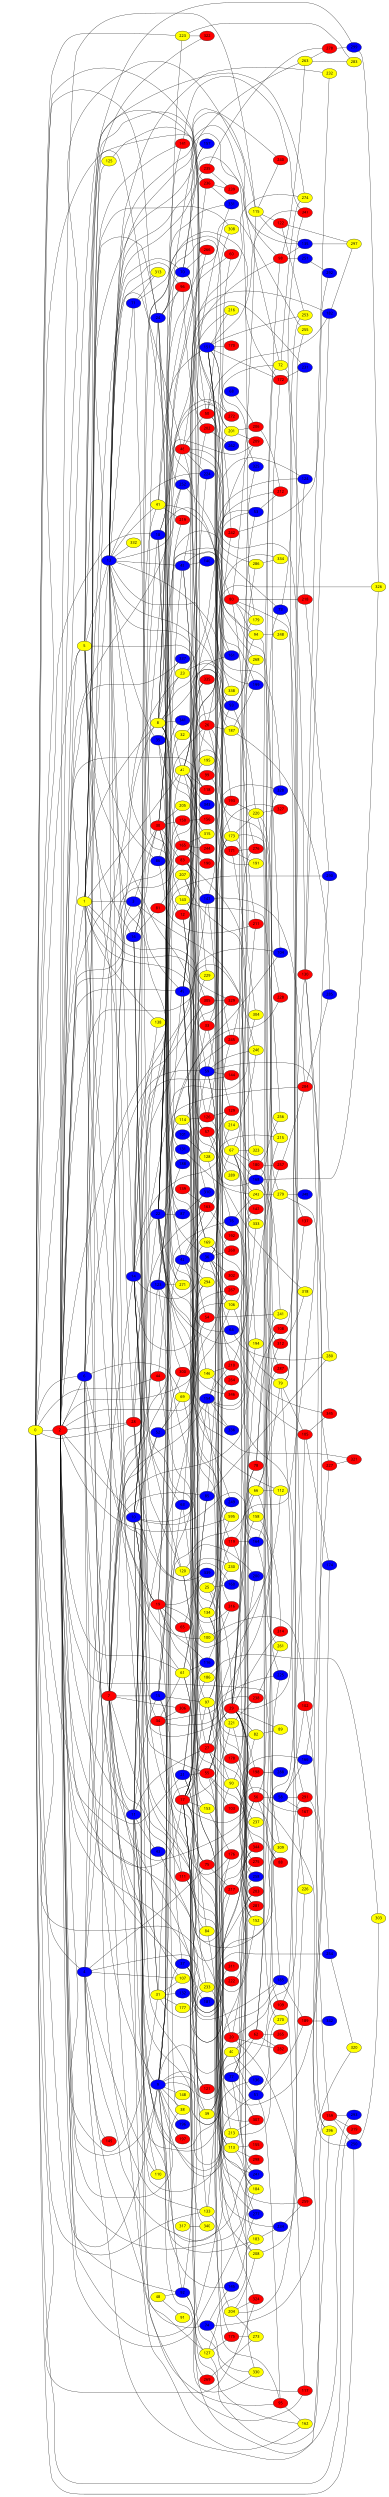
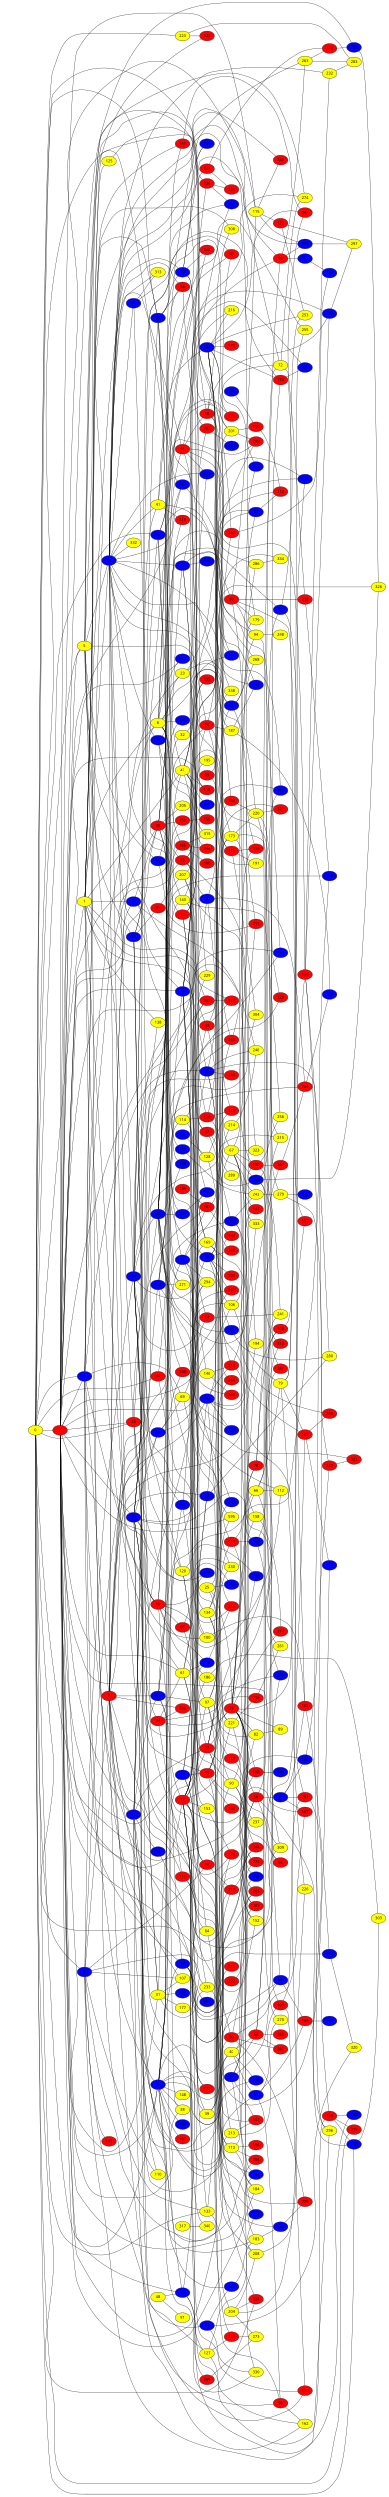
edge "283" -- "232": added
edge "223" -- "8": removed
node "318": removed
